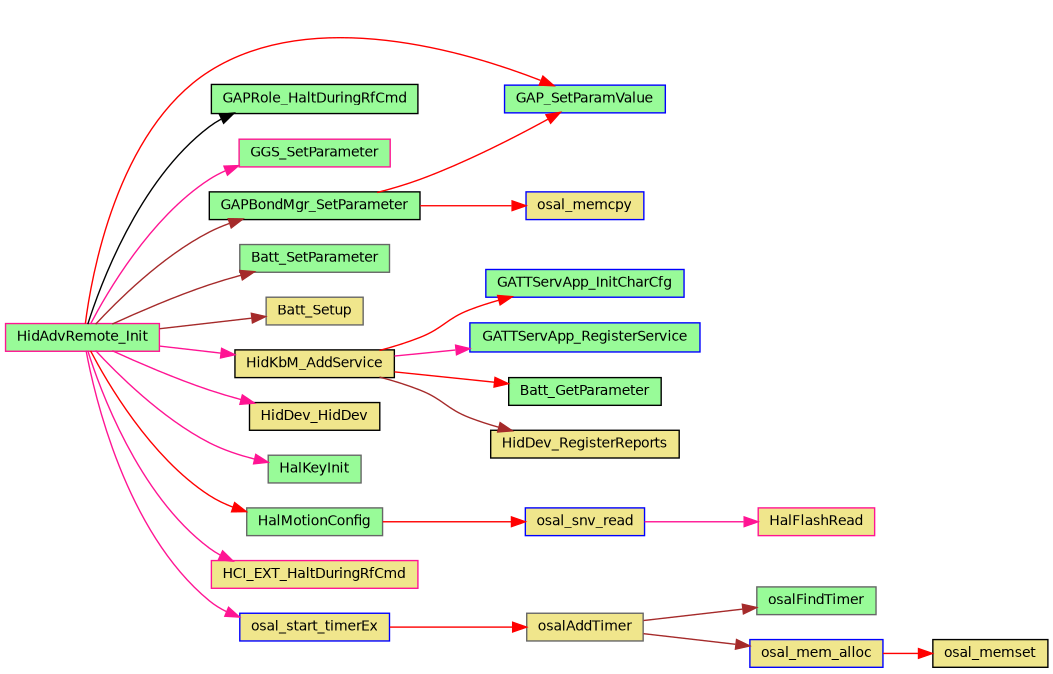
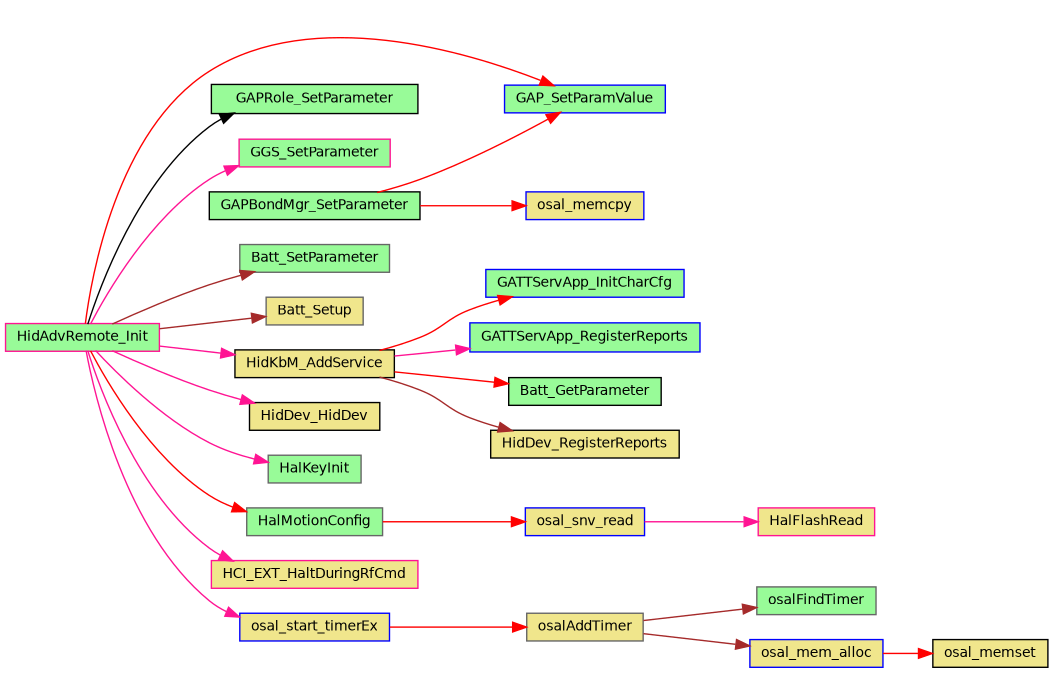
node "GAPRole_HaltDuringRfCmd": label "GAPRole_HaltDuringRfCmd" -> "GAPRole_SetParameter"
edge "HidAdvRemote_Init" -> "GAPBondMgr_SetParameter": removed
node "GATTServApp_RegisterService": label "GATTServApp_RegisterService" -> "GATTServApp_RegisterReports"
